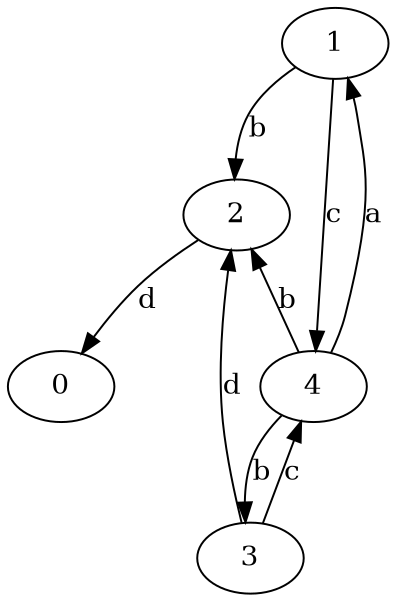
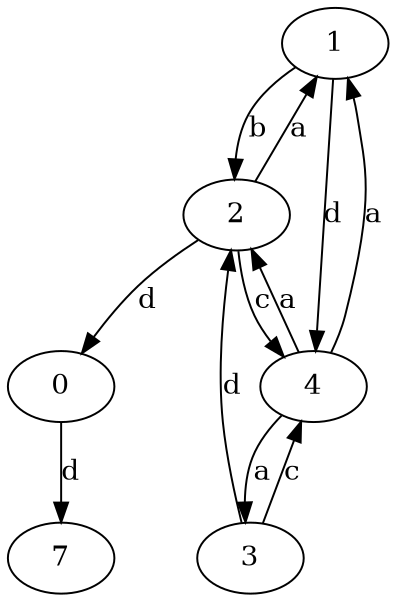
edge "2" -> "1": added, label "a"
edge "1" -> "4": label "c" -> "d"
edge "2" -> "4": added, label "c"
edge "4" -> "2": label "b" -> "a"
edge "4" -> "3": label "b" -> "a"
node "7": added
